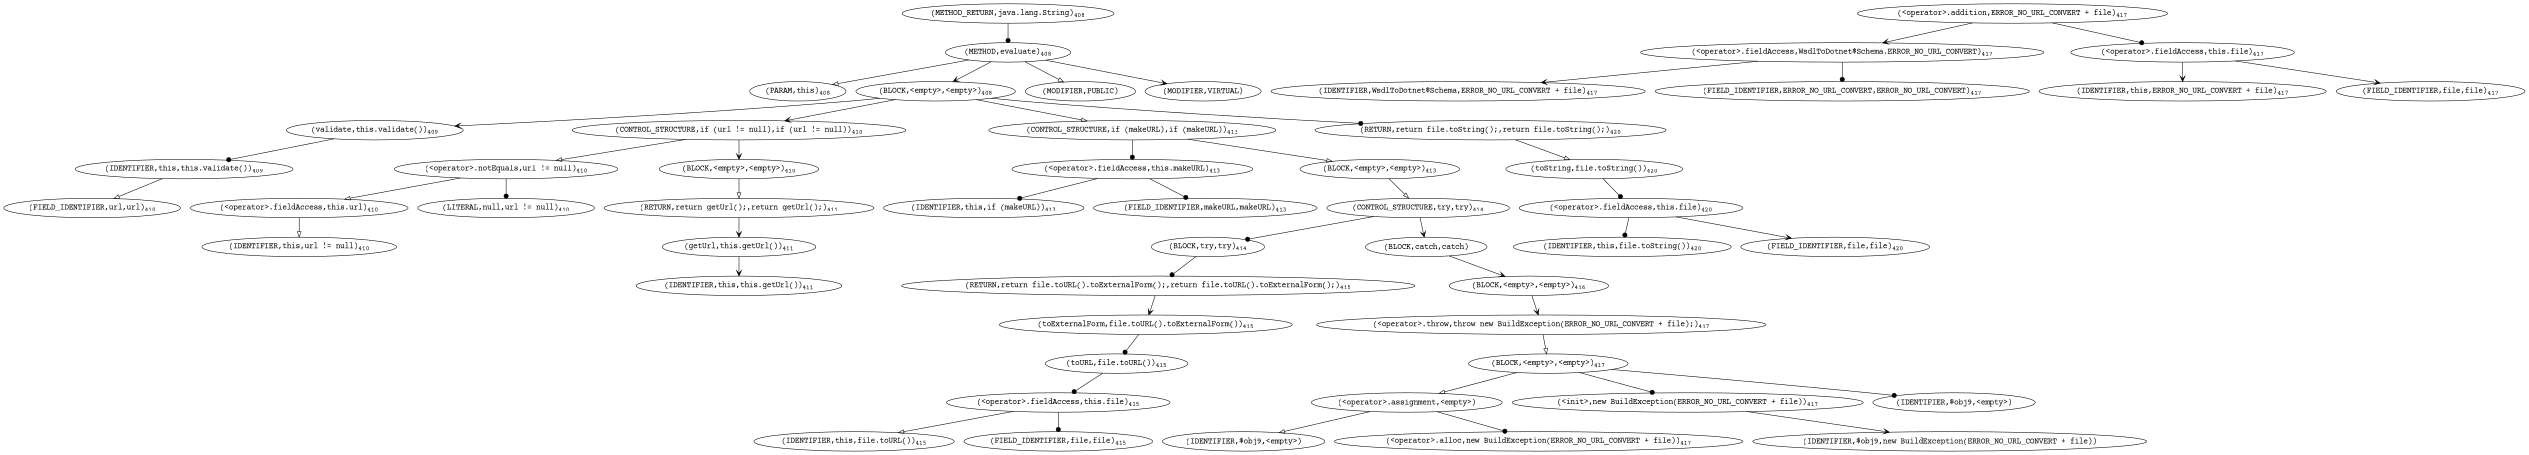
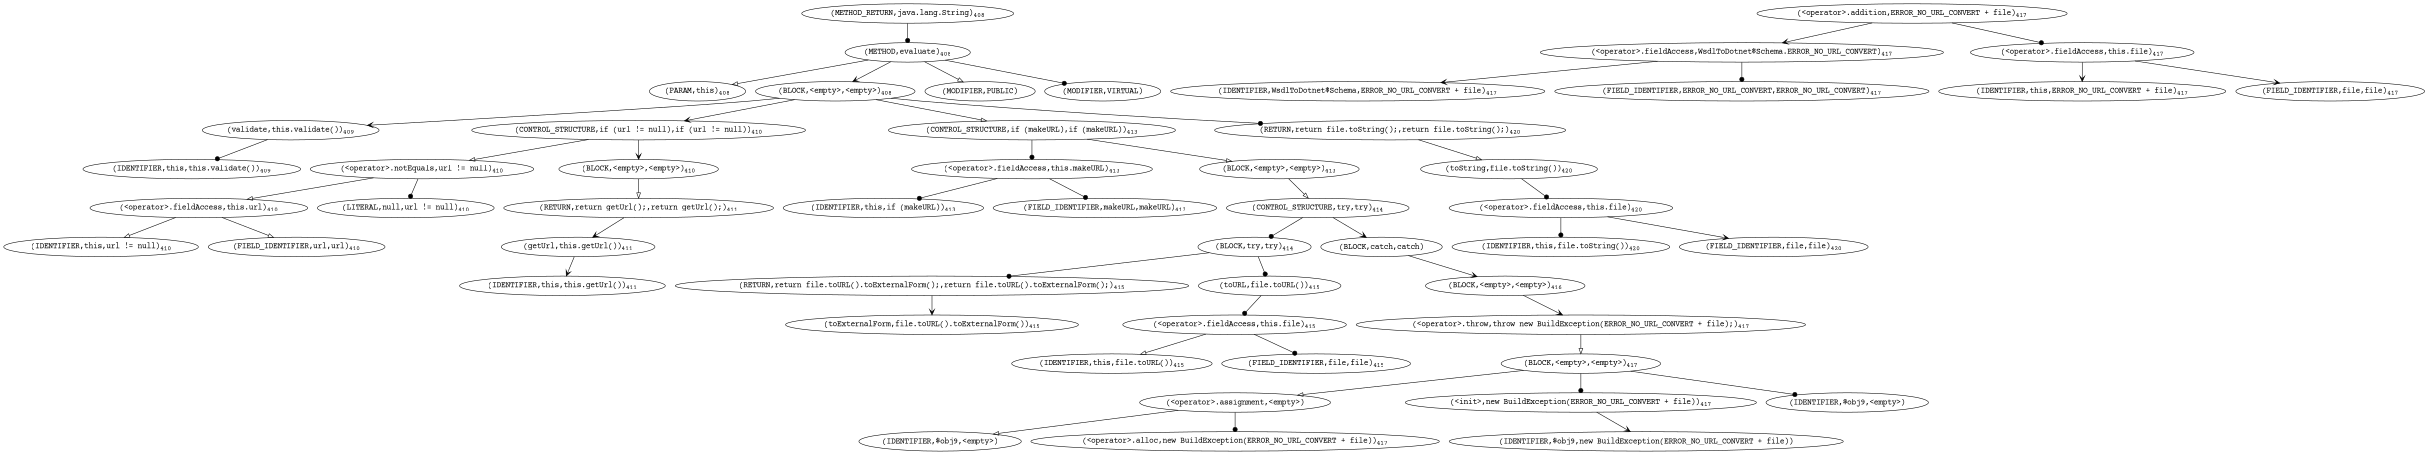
edge "(METHOD,evaluate)" -> "(MODIFIER,VIRTUAL)": arrowhead vee -> dot
edge "(IDENTIFIER,this,this.validate())" -> "(FIELD_IDENTIFIER,url,url)": now "(<operator>.fieldAccess,this.url)" -> "(FIELD_IDENTIFIER,url,url)"
edge "(toExternalForm,file.toURL().toExternalForm())" -> "(toURL,file.toURL())": now "(BLOCK,try,try)" -> "(toURL,file.toURL())"
